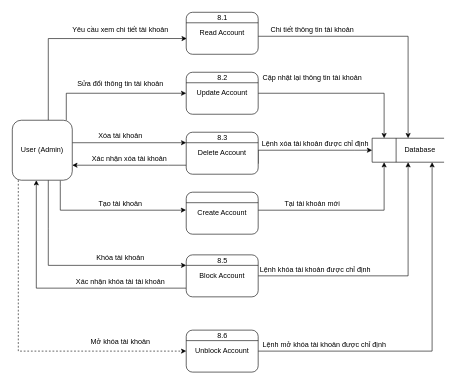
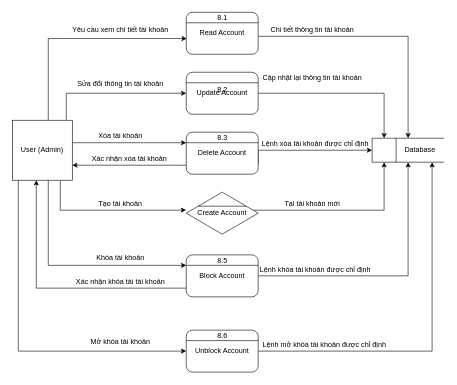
node "8.2": moved (222, 78) -> (222, 90)
node "User (Admin)": shape rounded rectangle -> rectangle
node "Create Account": shape rounded rectangle -> diamond
edge "User (Admin)" -> "Unblock Account": style dashed -> solid
